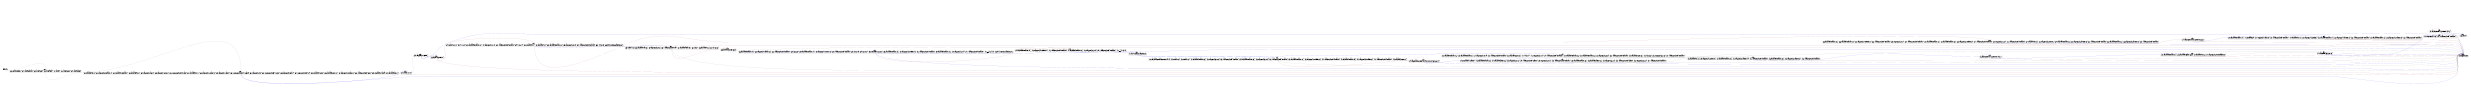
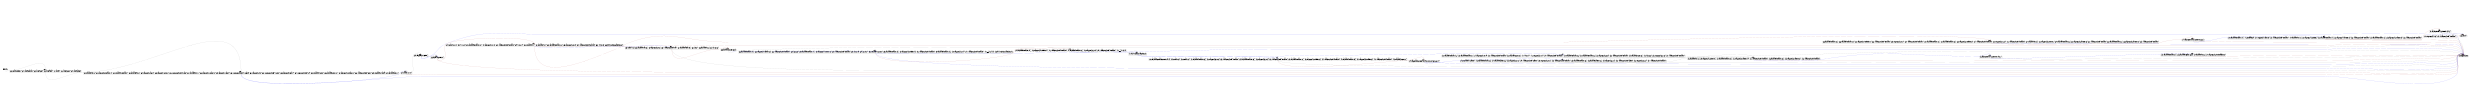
node "8471: call-reqFrame [v55,v56,v57,v53]": removed
